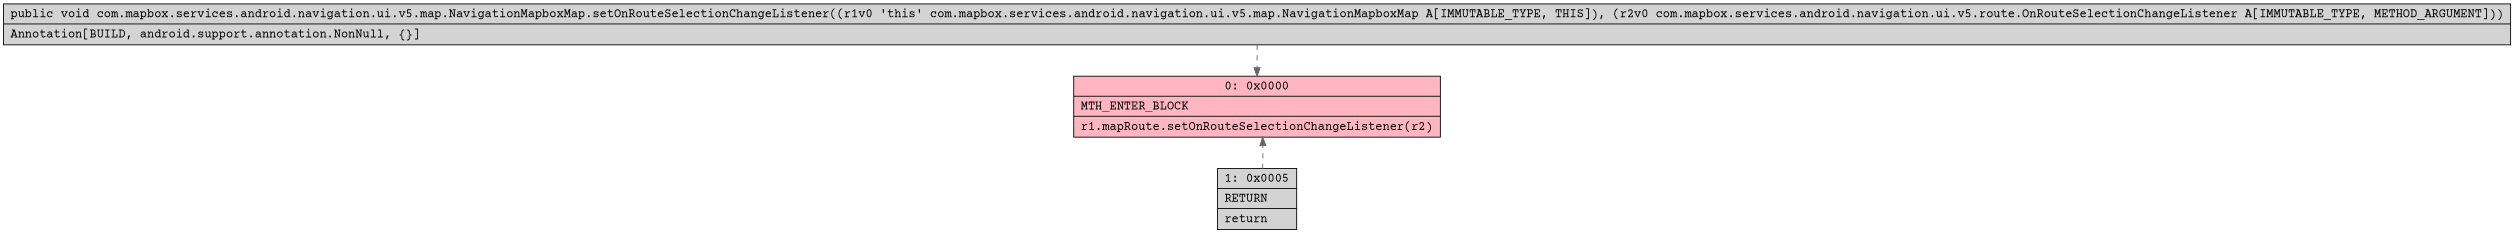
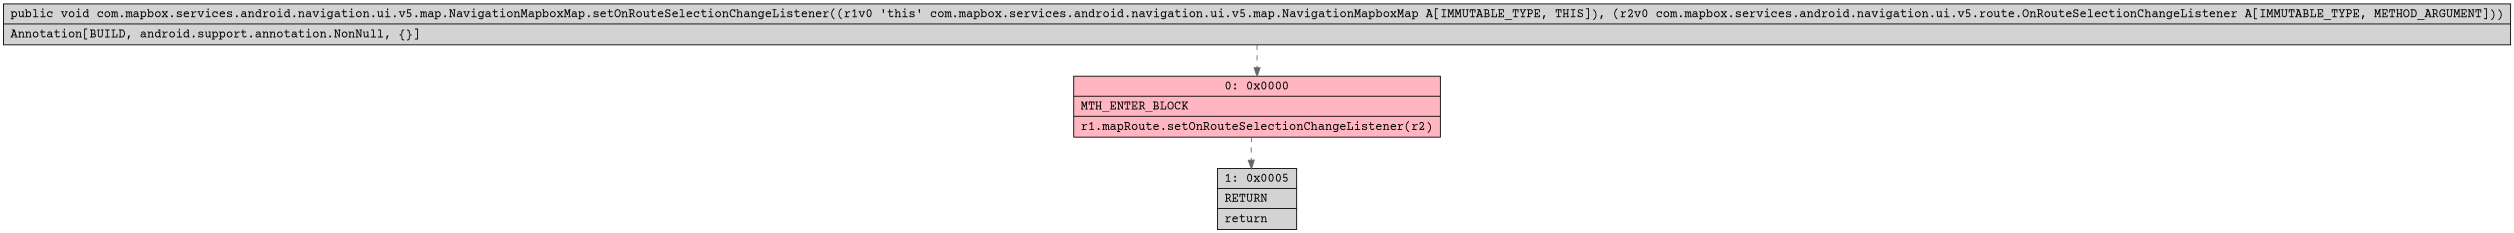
edge "1: 0x0005" -> "0: 0x0000": reversed
